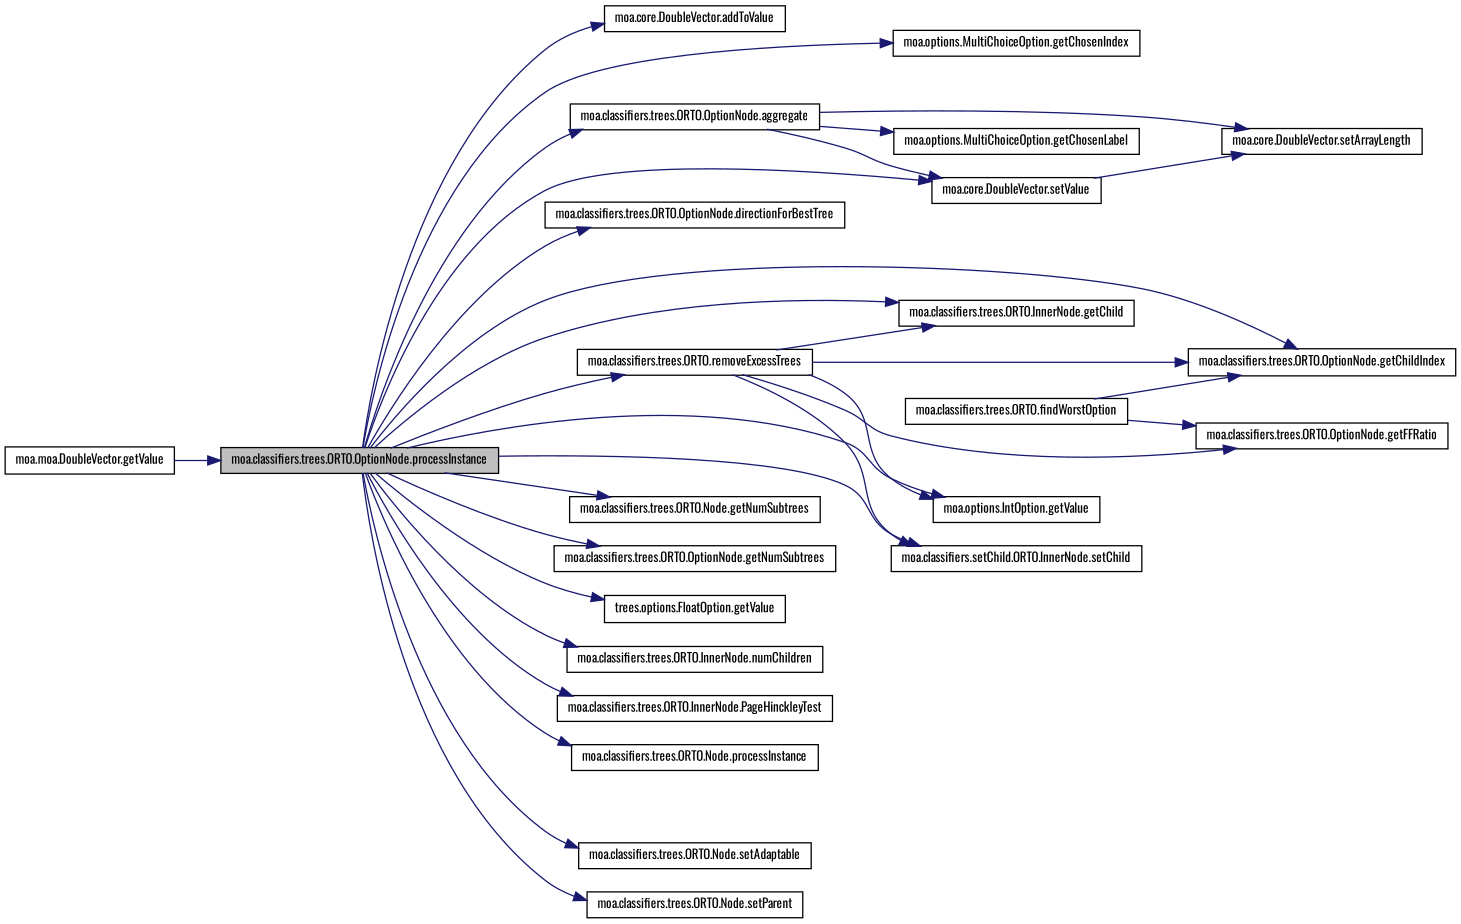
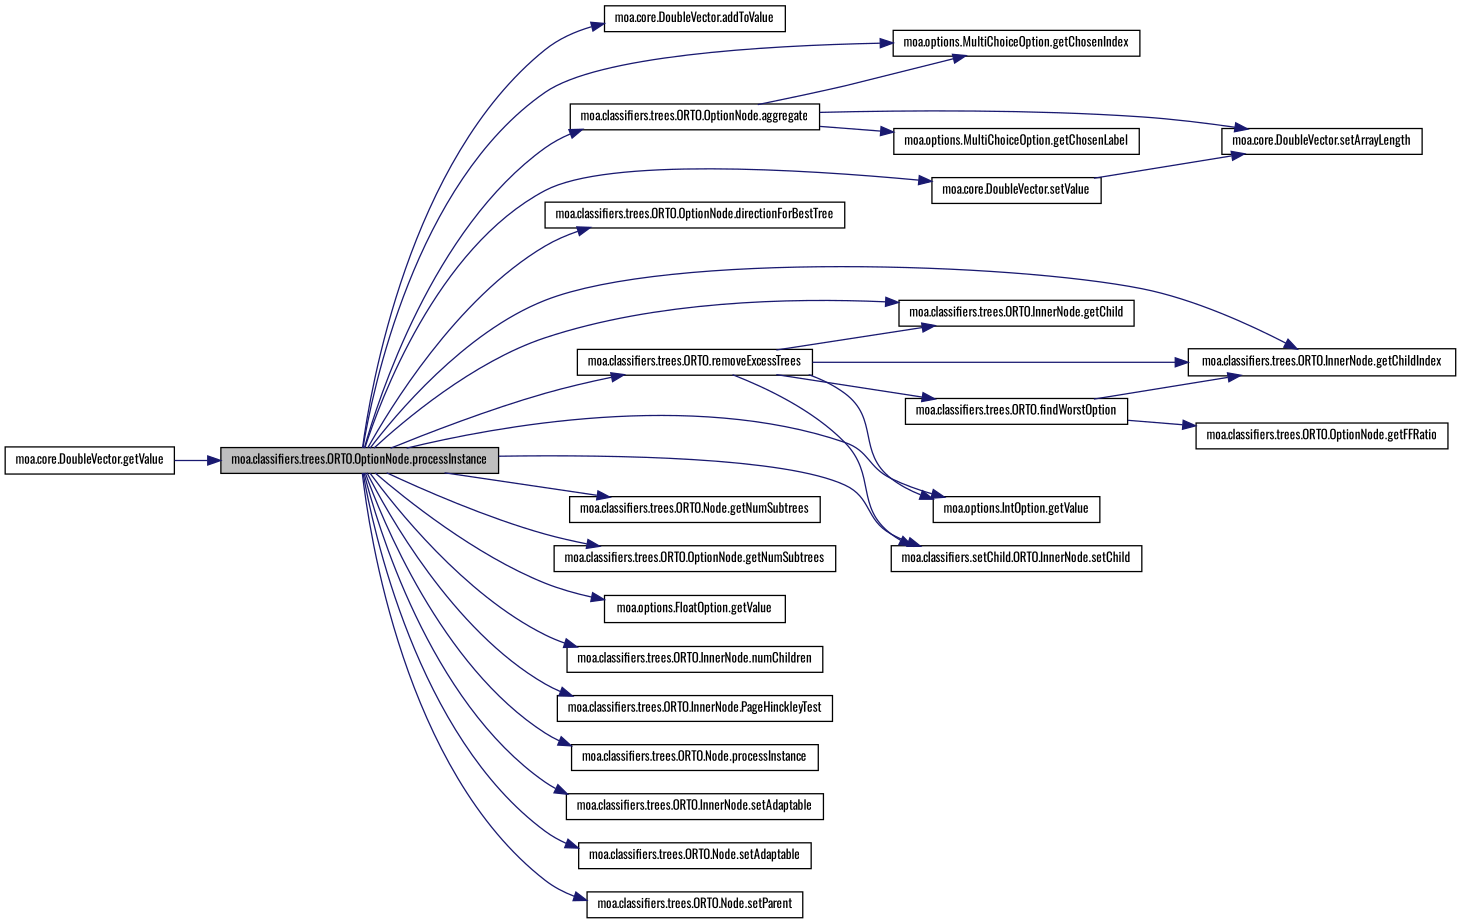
edge "moa.classifiers.trees.ORTO.OptionNode.aggregate" -> "moa.core.DoubleVector.setValue": now "moa.classifiers.trees.ORTO.OptionNode.aggregate" -> "moa.options.MultiChoiceOption.getChosenIndex"
node "moa.classifiers.trees.ORTO.OptionNode.getChildIndex": label "moa.classifiers.trees.ORTO.OptionNode.getChildIndex" -> "moa.classifiers.trees.ORTO.InnerNode.getChildIndex"
edge "moa.classifiers.trees.ORTO.removeExcessTrees" -> "moa.classifiers.trees.ORTO.OptionNode.getFFRatio": now "moa.classifiers.trees.ORTO.removeExcessTrees" -> "moa.classifiers.trees.ORTO.findWorstOption"
node "moa.moa.DoubleVector.getValue": label "moa.moa.DoubleVector.getValue" -> "moa.core.DoubleVector.getValue"
node "trees.options.FloatOption.getValue": label "trees.options.FloatOption.getValue" -> "moa.options.FloatOption.getValue"
node "moa.classifiers.trees.ORTO.InnerNode.setAdaptable": added
